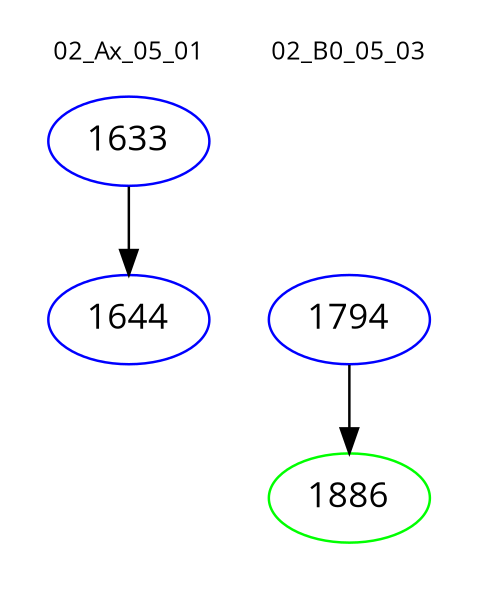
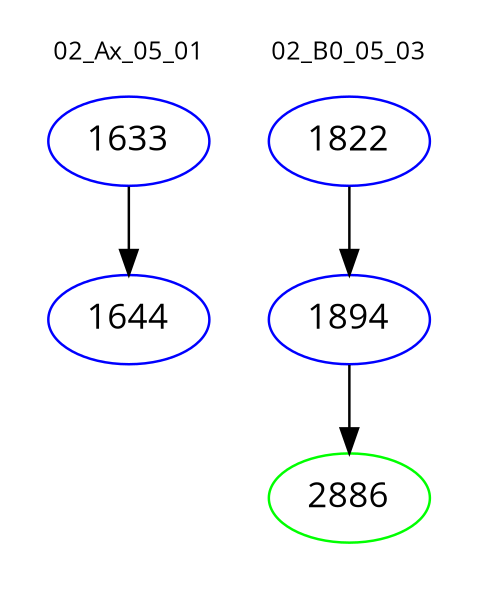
node "1822": added
node "1794": label "1794" -> "1894"
node "1886": label "1886" -> "2886"
